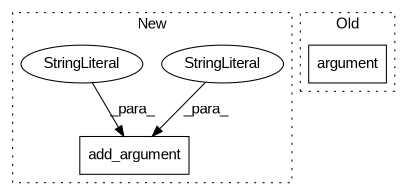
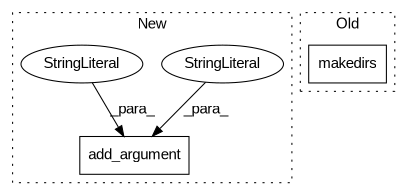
node "argument": label "argument" -> "makedirs"
